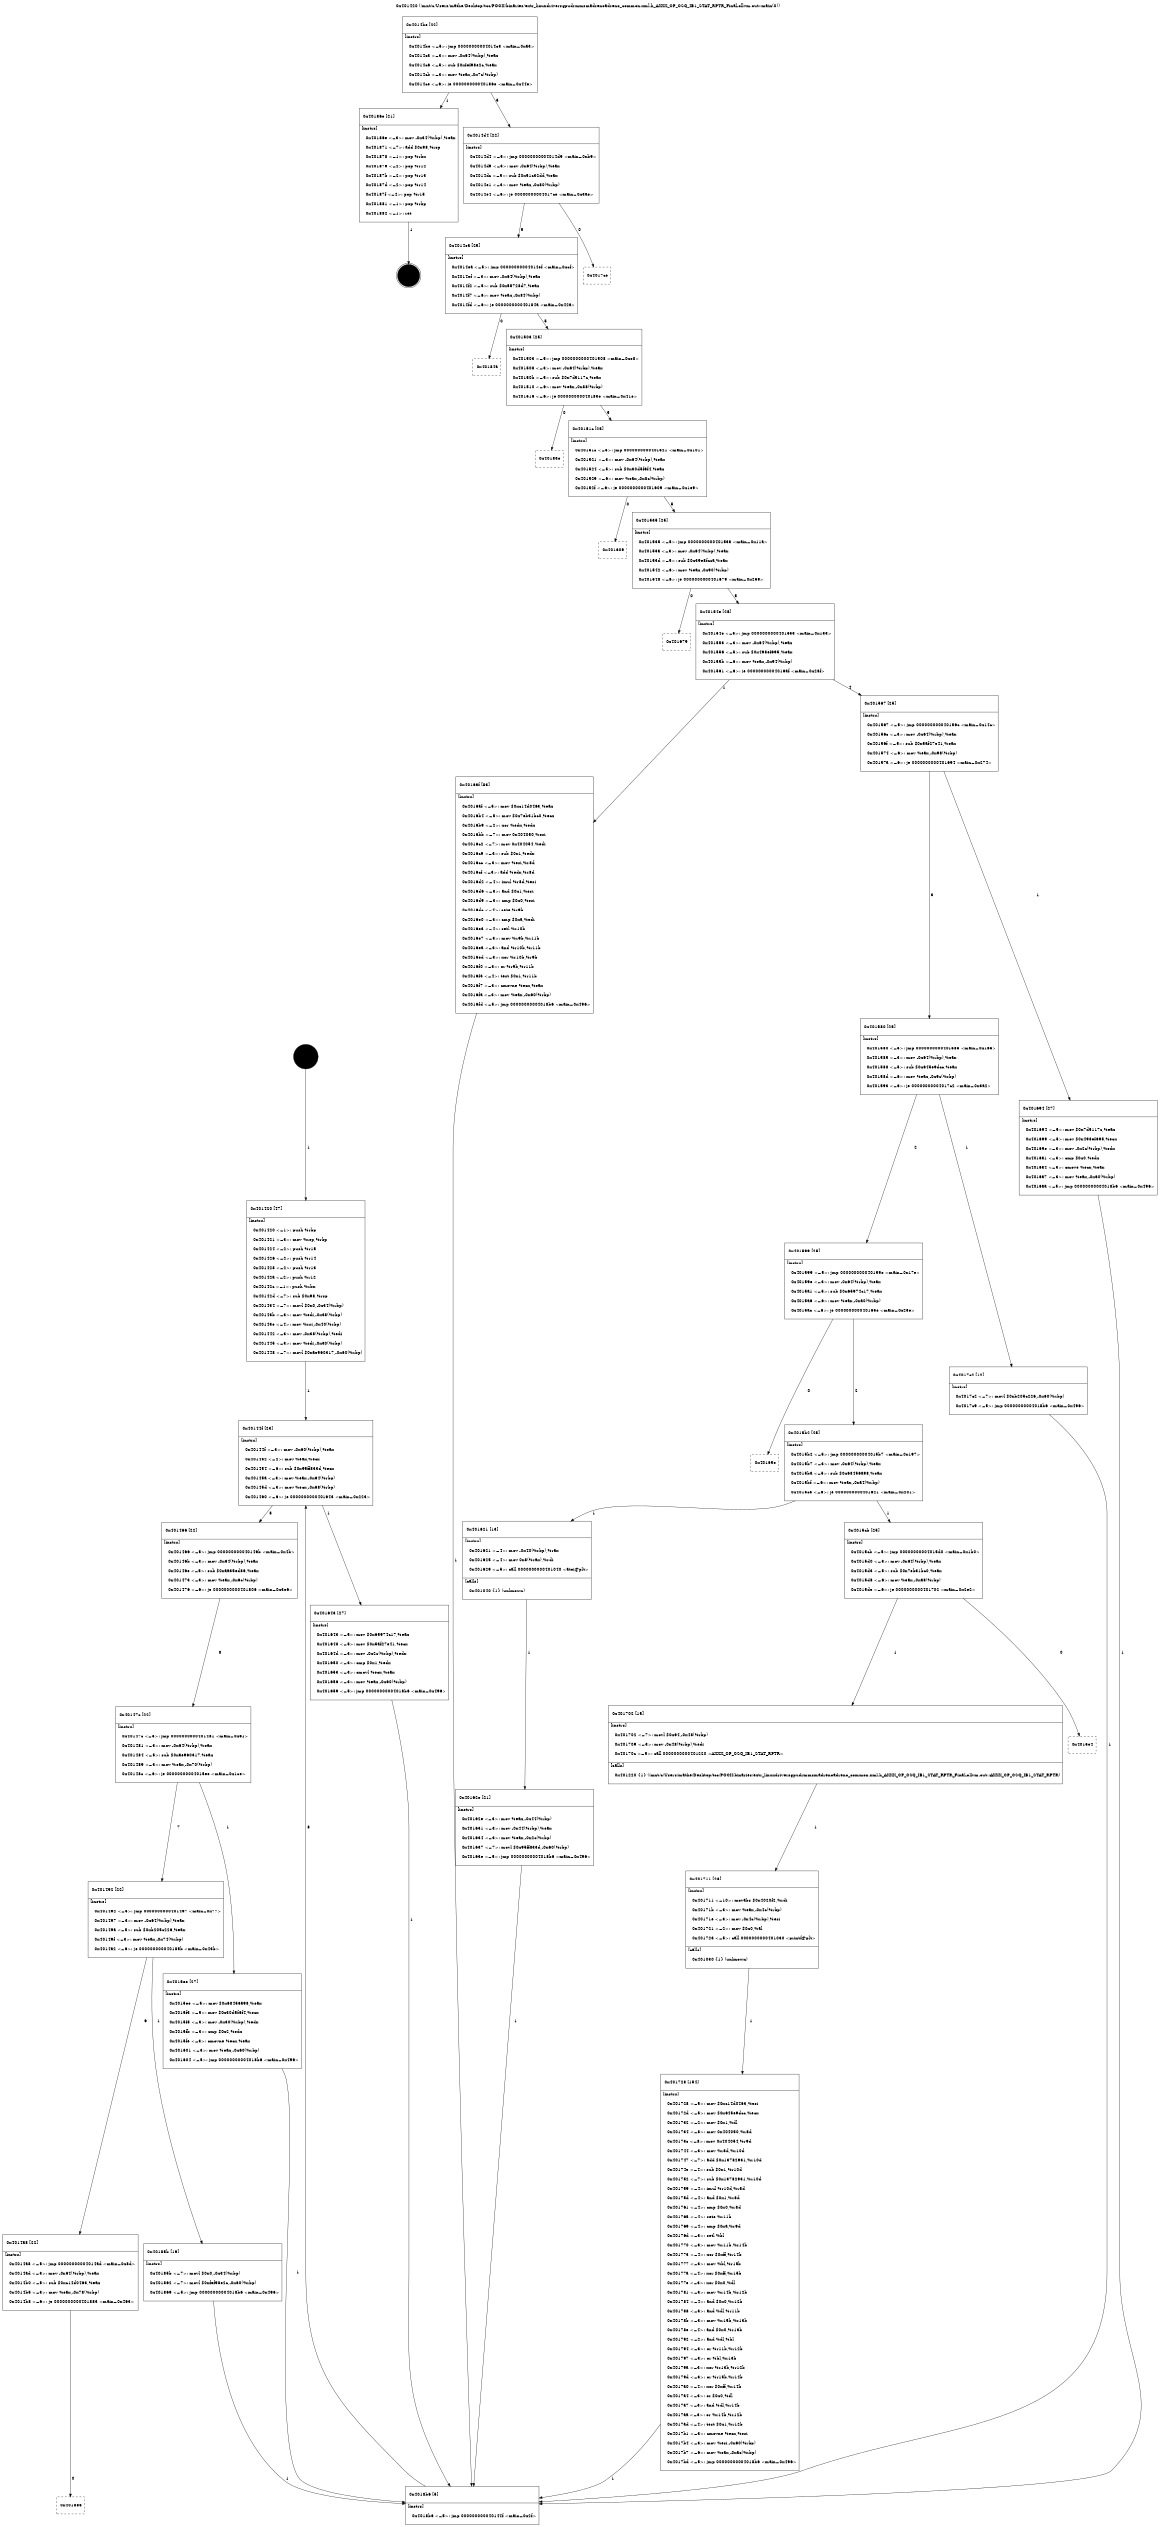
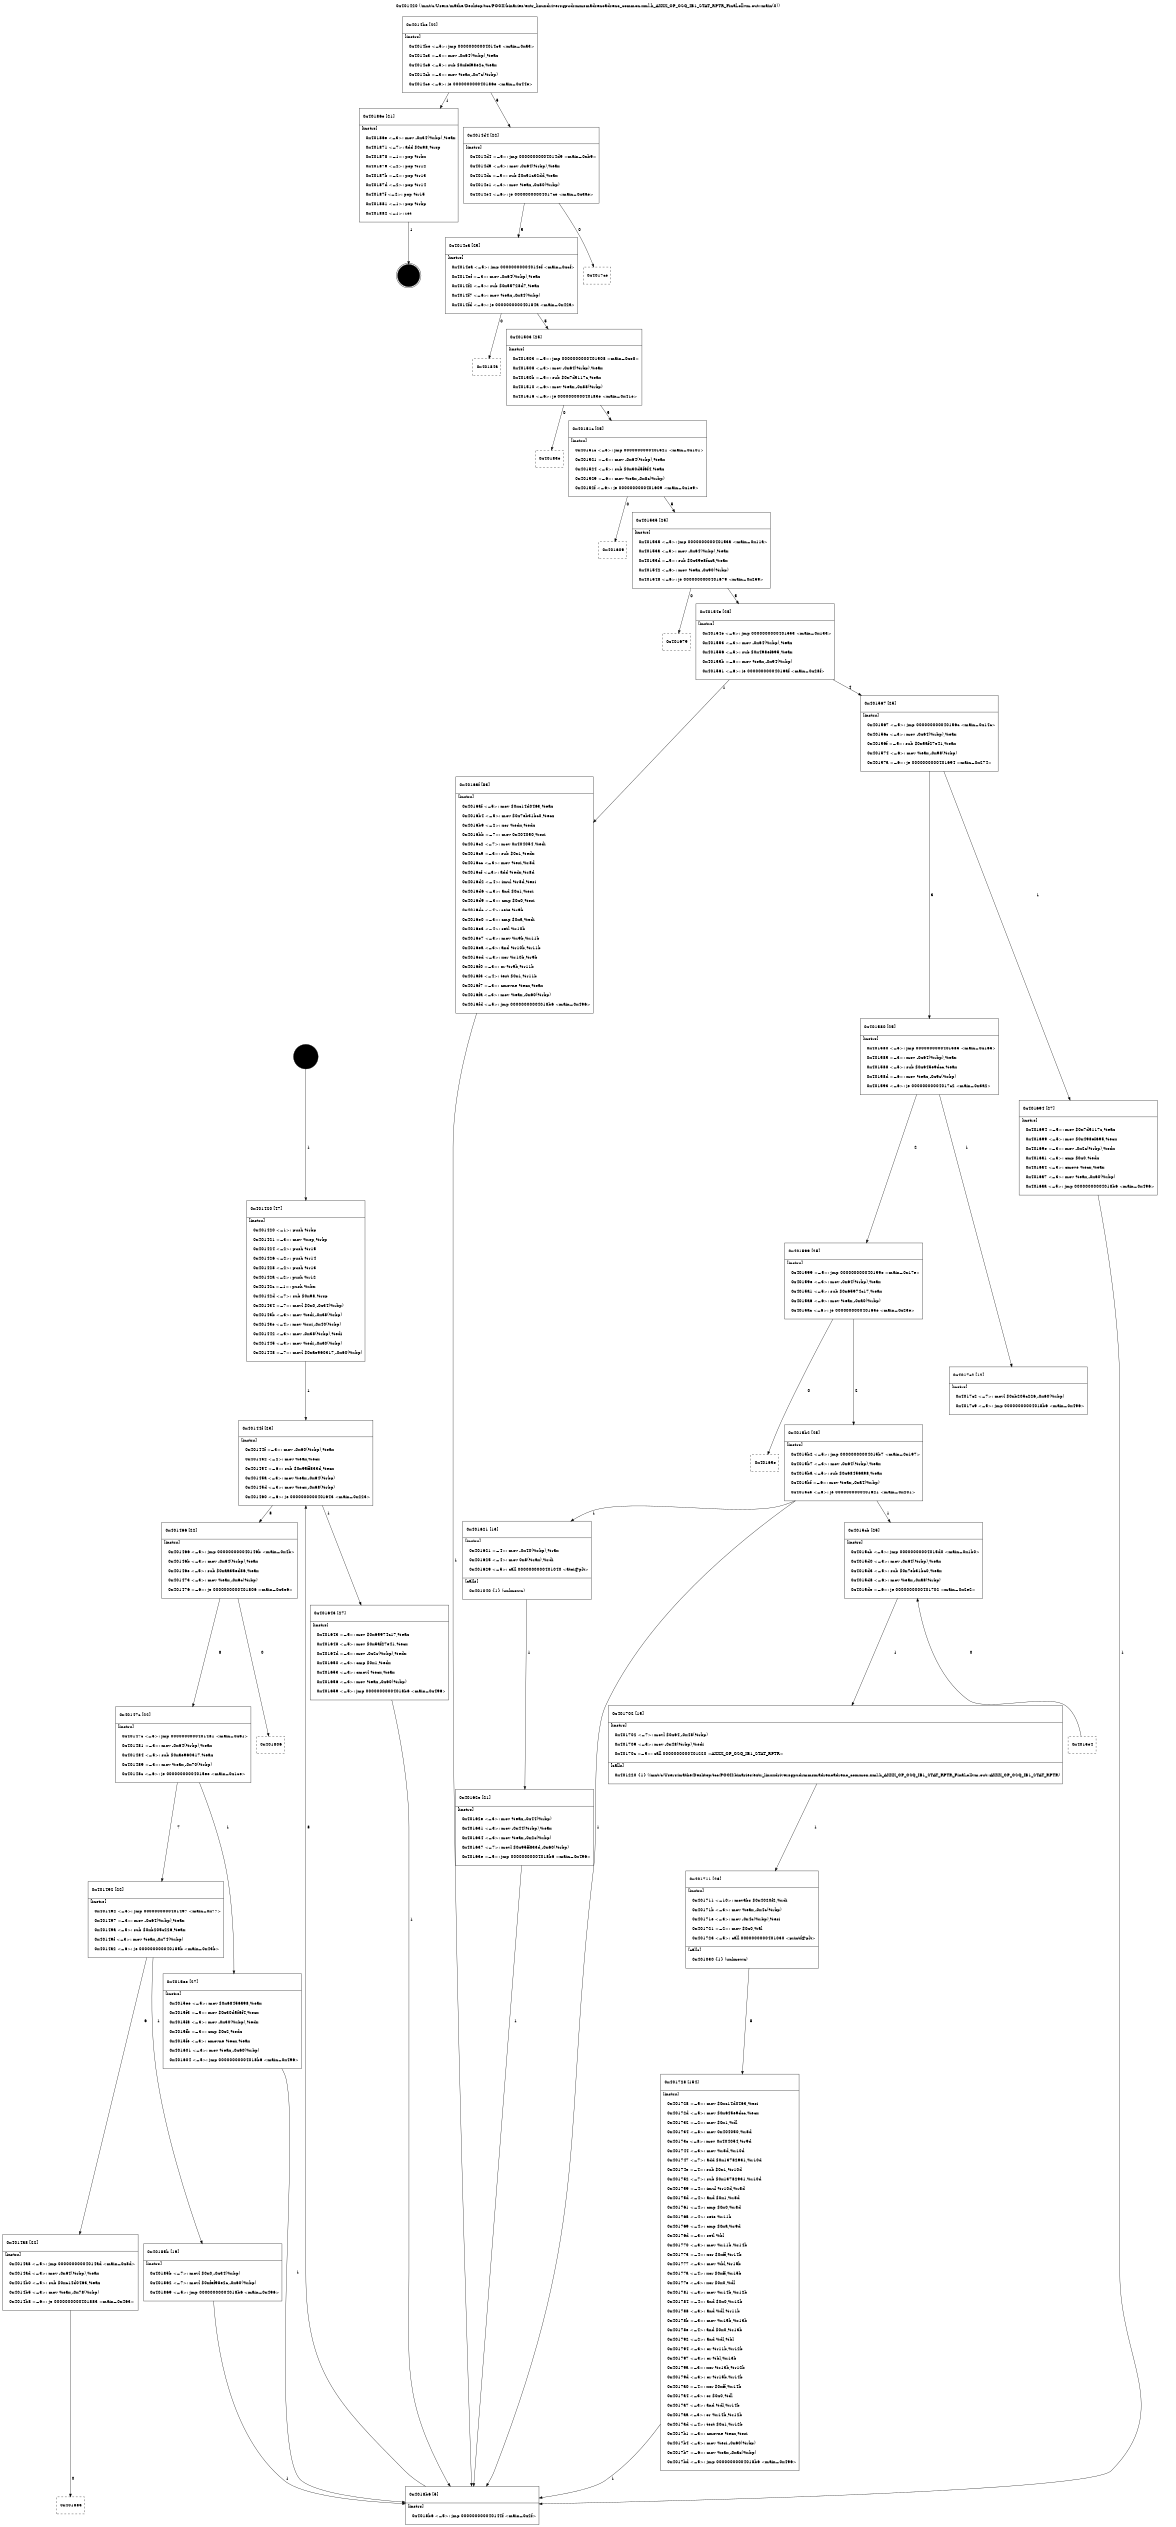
edge "0x4015cb [25]" -> "0x4015e4": reversed
node "0x401806": added
edge "0x401711 [23]" -> "0x401728 [154]": label " 1" -> " 8"
edge "0x4017c2 [12]" -> "0x4018b6 [5]": now "0x4015b2 [25]" -> "0x4018b6 [5]"
